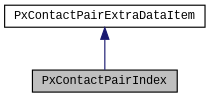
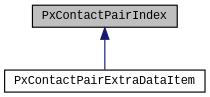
edge "PxContactPairIndex" -> "PxContactPairExtraDataItem": reversed
